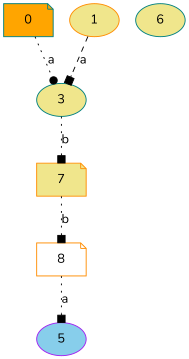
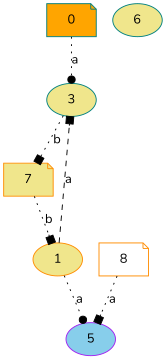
edge "7" -> "8": now "7" -> "1"
edge "1" -> "5": added, label "a"
